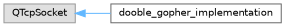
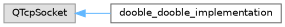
node "dooble_gopher_implementation": label "dooble_gopher_implementation" -> "dooble_dooble_implementation"
